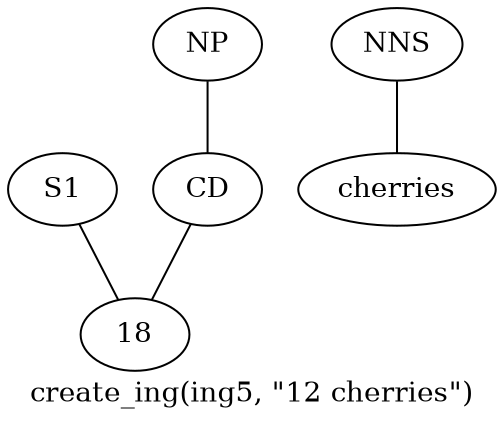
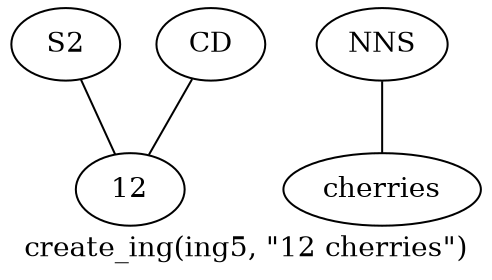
node "NP": removed
node "S1": label "S1" -> "S2"
node "18": label "18" -> "12"
